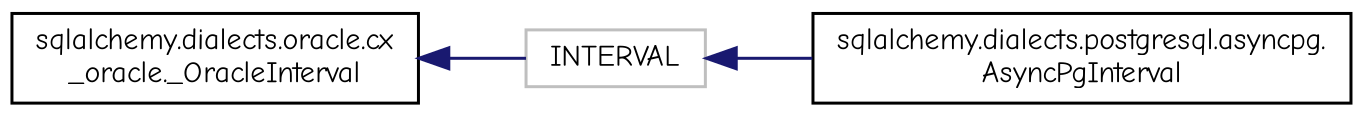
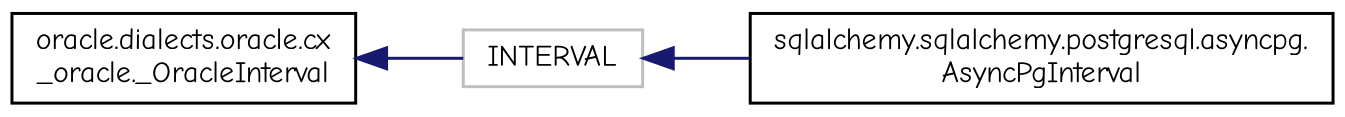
node "sqlalchemy.dialects.oracle.cx _oracle._OracleInterval": label "sqlalchemy.dialects.oracle.cx _oracle._OracleInterval" -> "oracle.dialects.oracle.cx _oracle._OracleInterval"
node "sqlalchemy.dialects.postgresql.asyncpg. AsyncPgInterval": label "sqlalchemy.dialects.postgresql.asyncpg. AsyncPgInterval" -> "sqlalchemy.sqlalchemy.postgresql.asyncpg. AsyncPgInterval"
